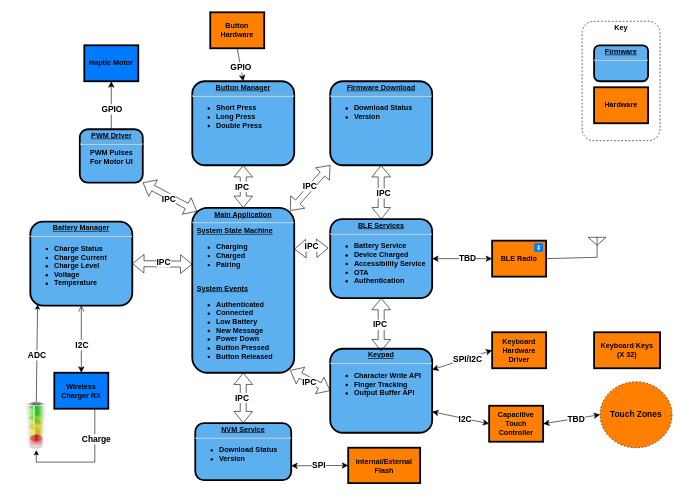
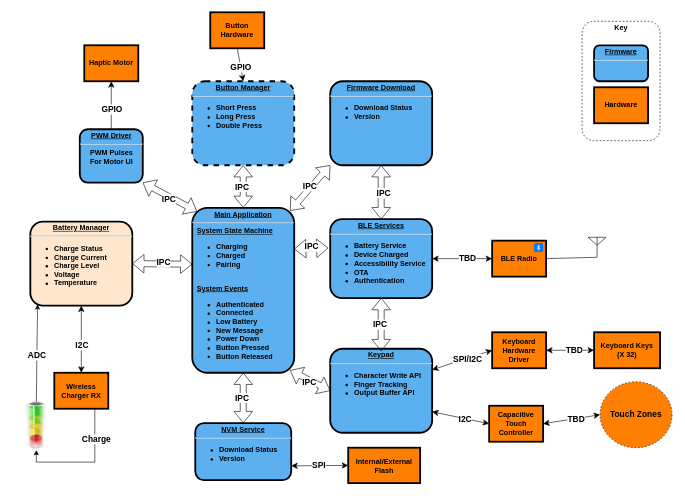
node "Haptic Motor": fillcolor #007aff -> #ff8000
node "Button Manager Short Press Long Press Double Press": style solid -> dashed
node "Battery Manager Charge Status Charge Current Charge Level Voltage Temperature": fillcolor #5cb0f0 -> #ffe6cc
edge "Battery Manager Charge Status Charge Current Charge Level Voltage Temperature" -- "Wireless Charger RX": arrowhead open -> classic
edge "Keyboard Hardware Driver" -- "Keyboard Keys (X 32)": added, label "TBD"
node "Wireless Charger RX": fillcolor #007aff -> #ff8000
